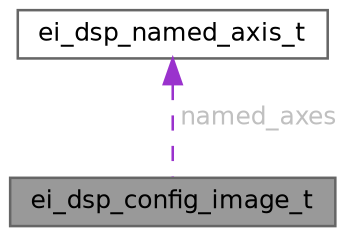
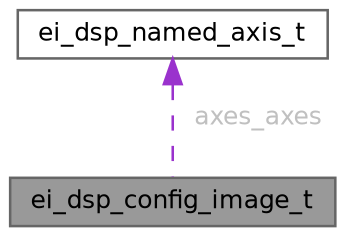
edge "ei_dsp_config_image_t" -> "ei_dsp_named_axis_t": label " named_axes" -> " axes_axes"
